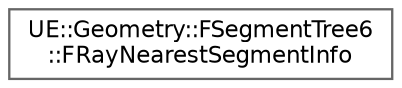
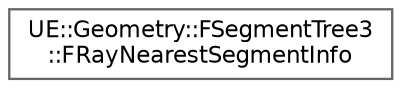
node "UE::Geometry::FSegmentTree6 ::FRayNearestSegmentInfo": label "UE::Geometry::FSegmentTree6 ::FRayNearestSegmentInfo" -> "UE::Geometry::FSegmentTree3 ::FRayNearestSegmentInfo"
